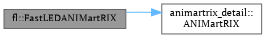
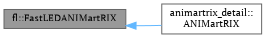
edge "fl::FastLEDANIMartRIX" -> "animartrix_detail:: ANIMartRIX": reversed
